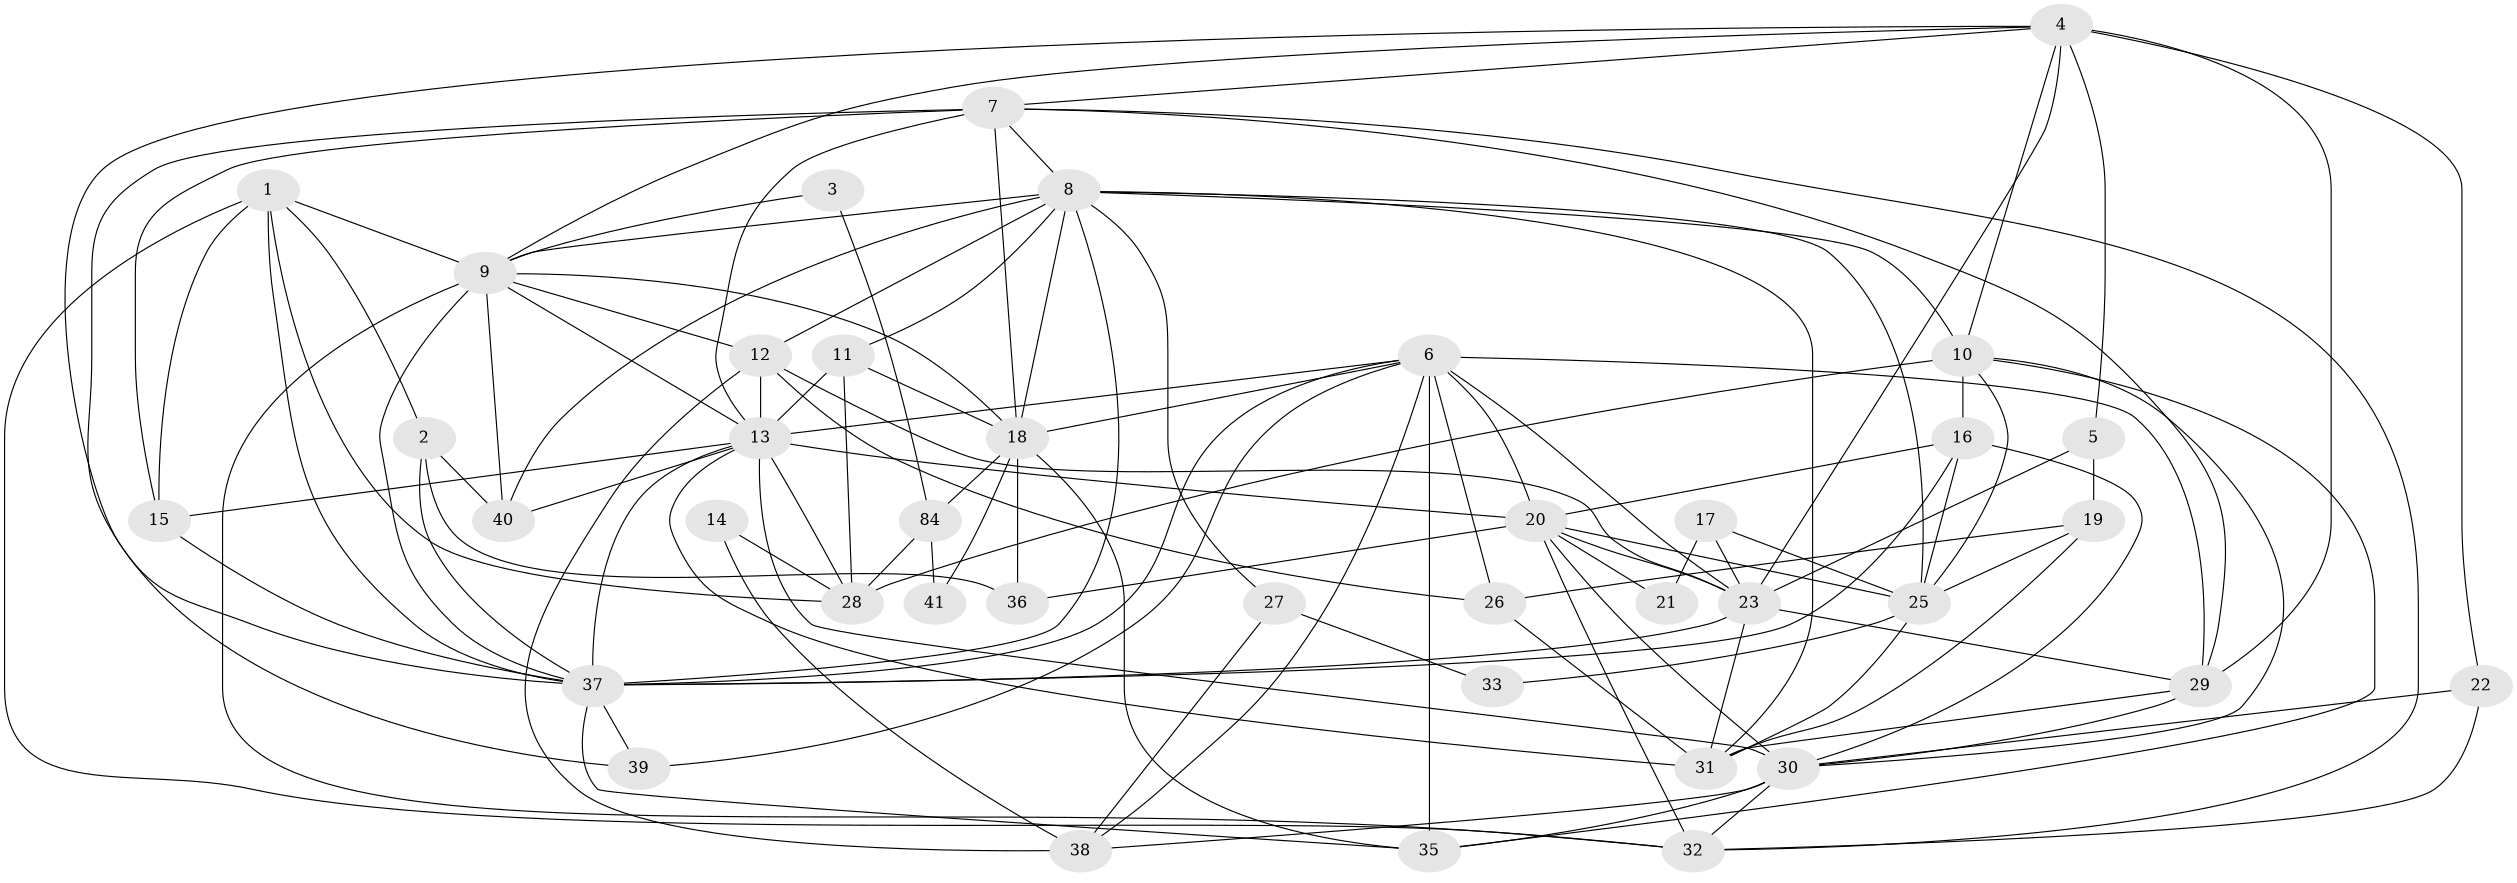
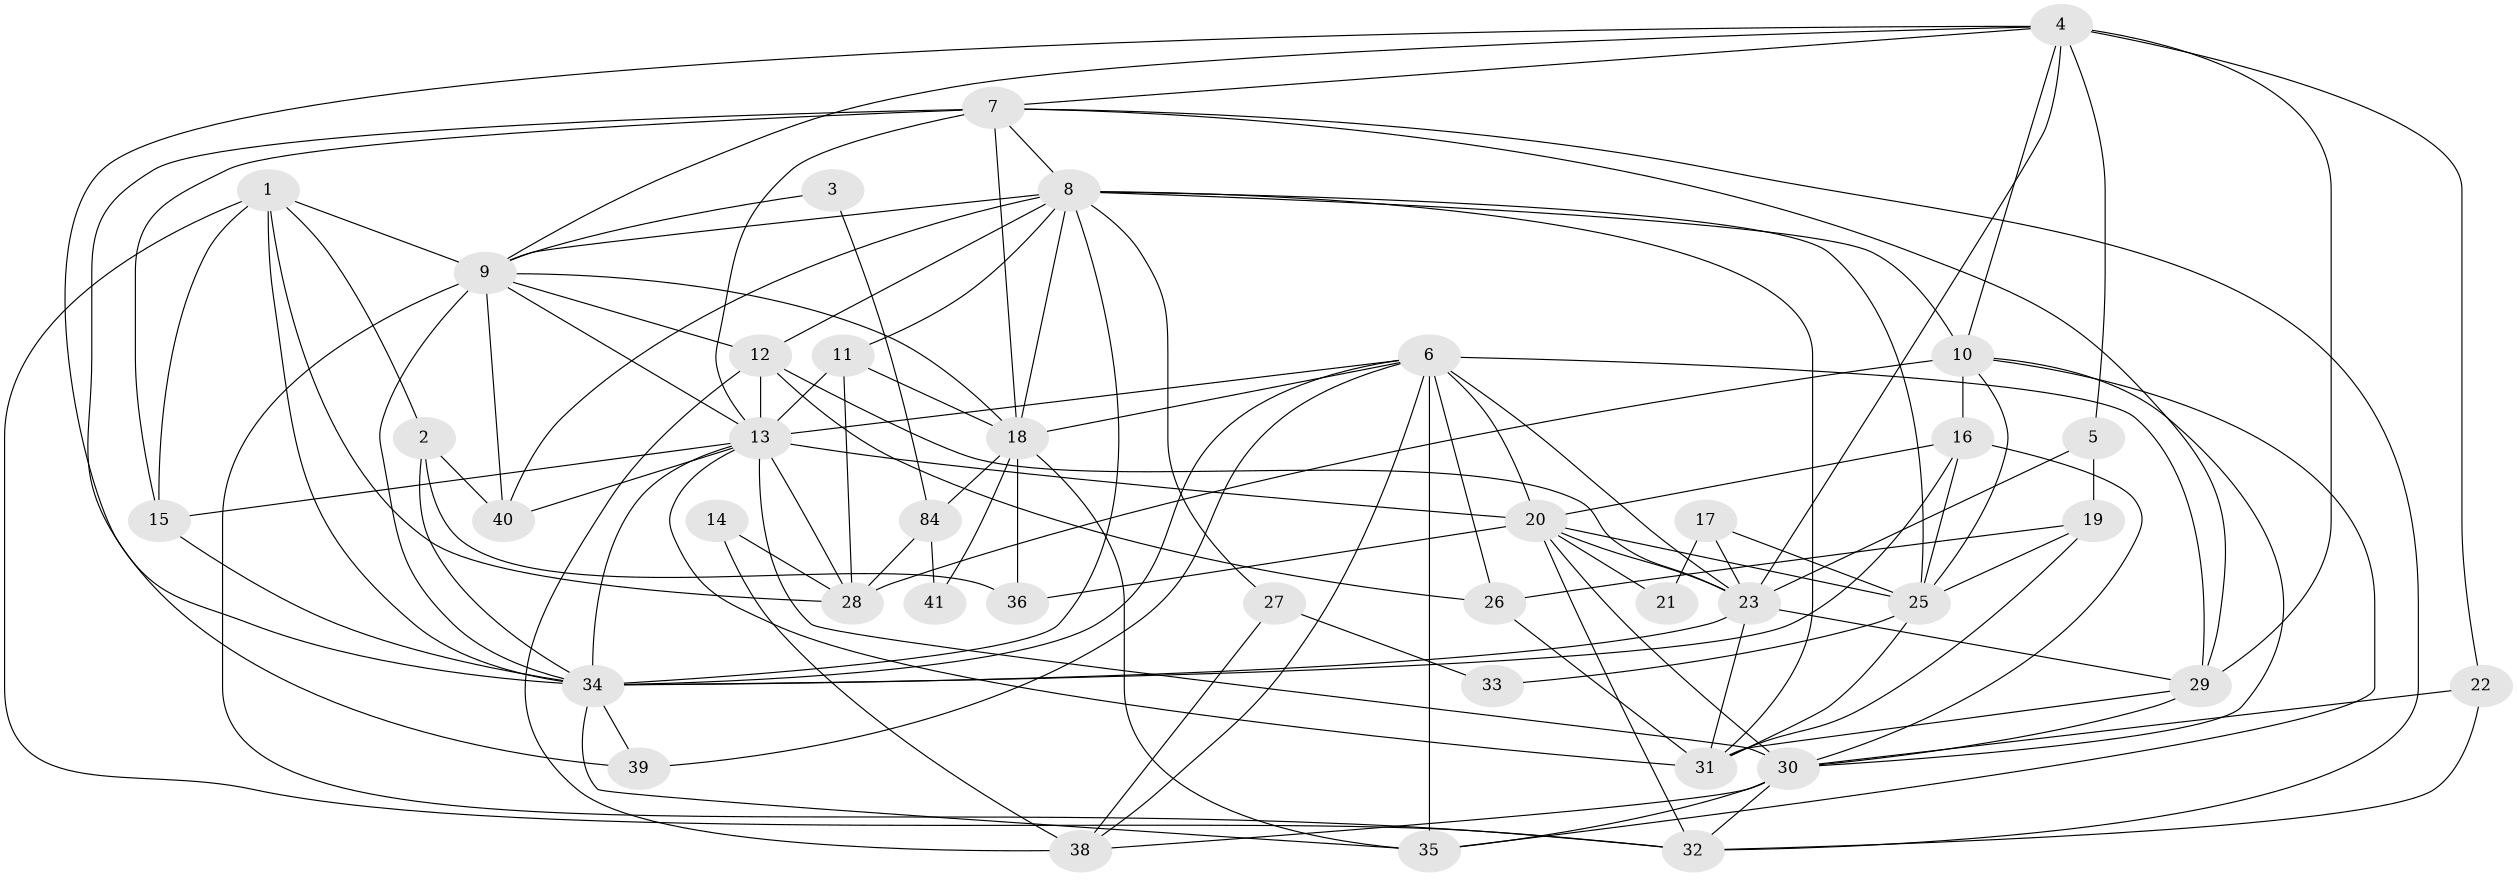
node "37": label "37" -> "34"
